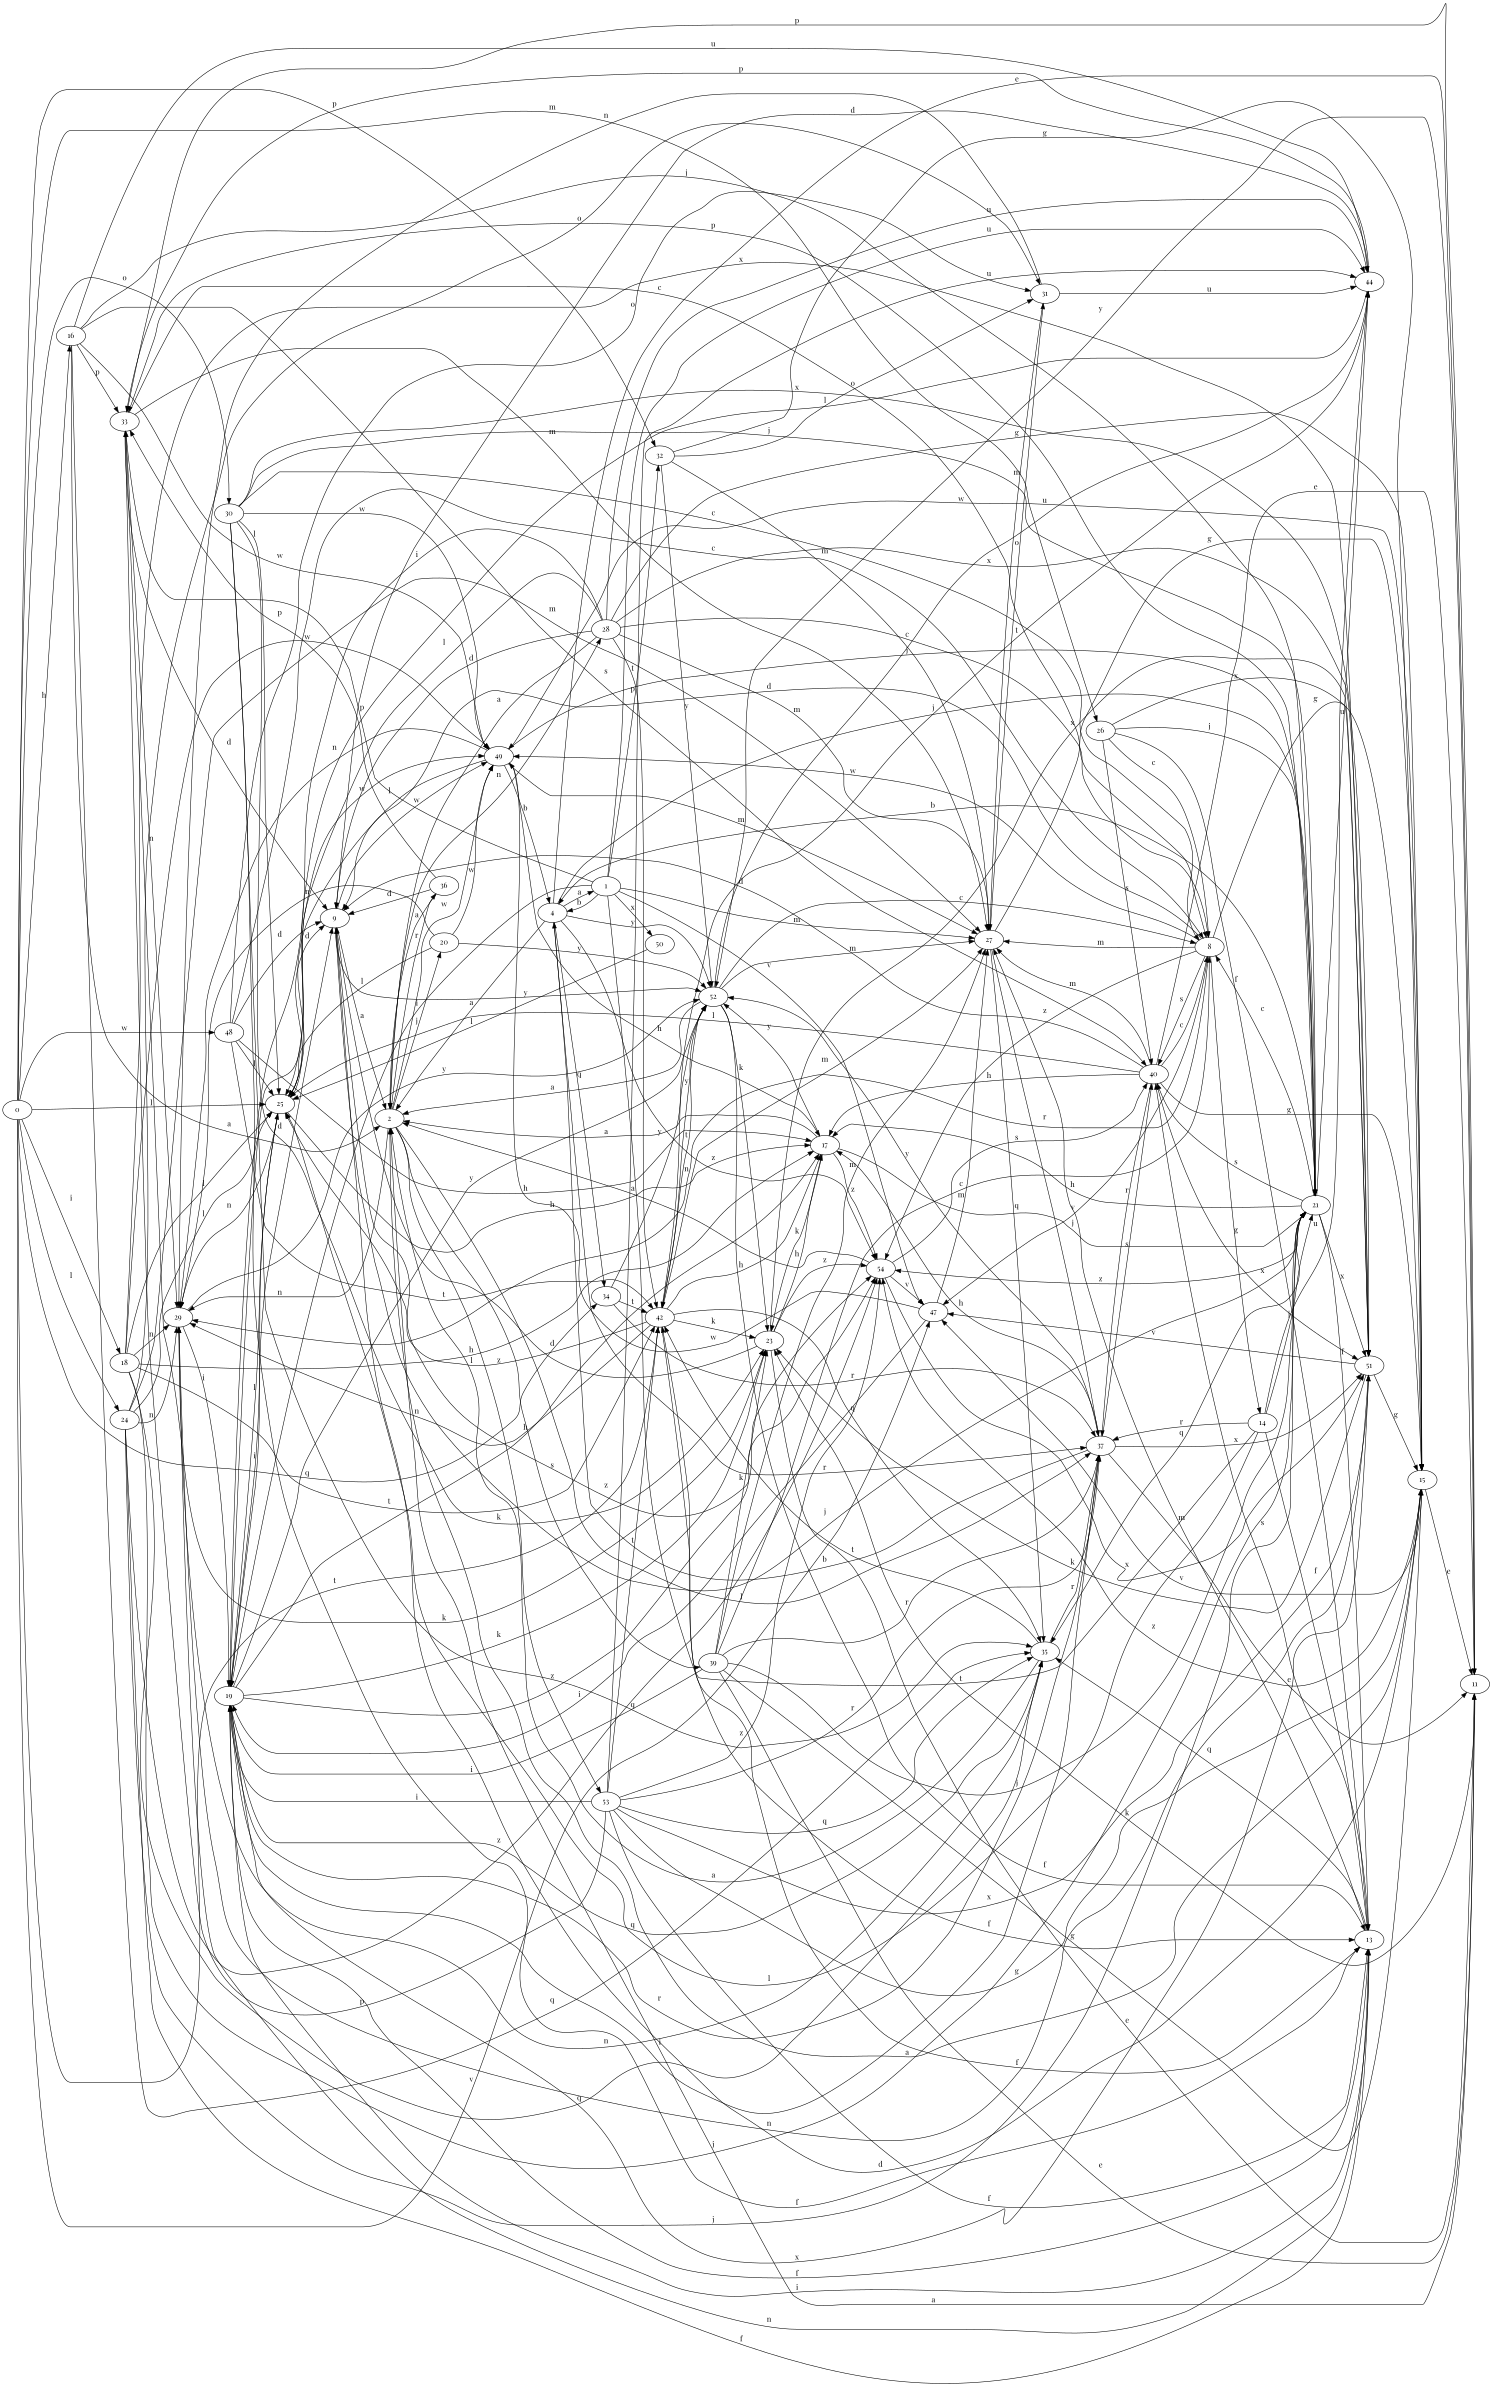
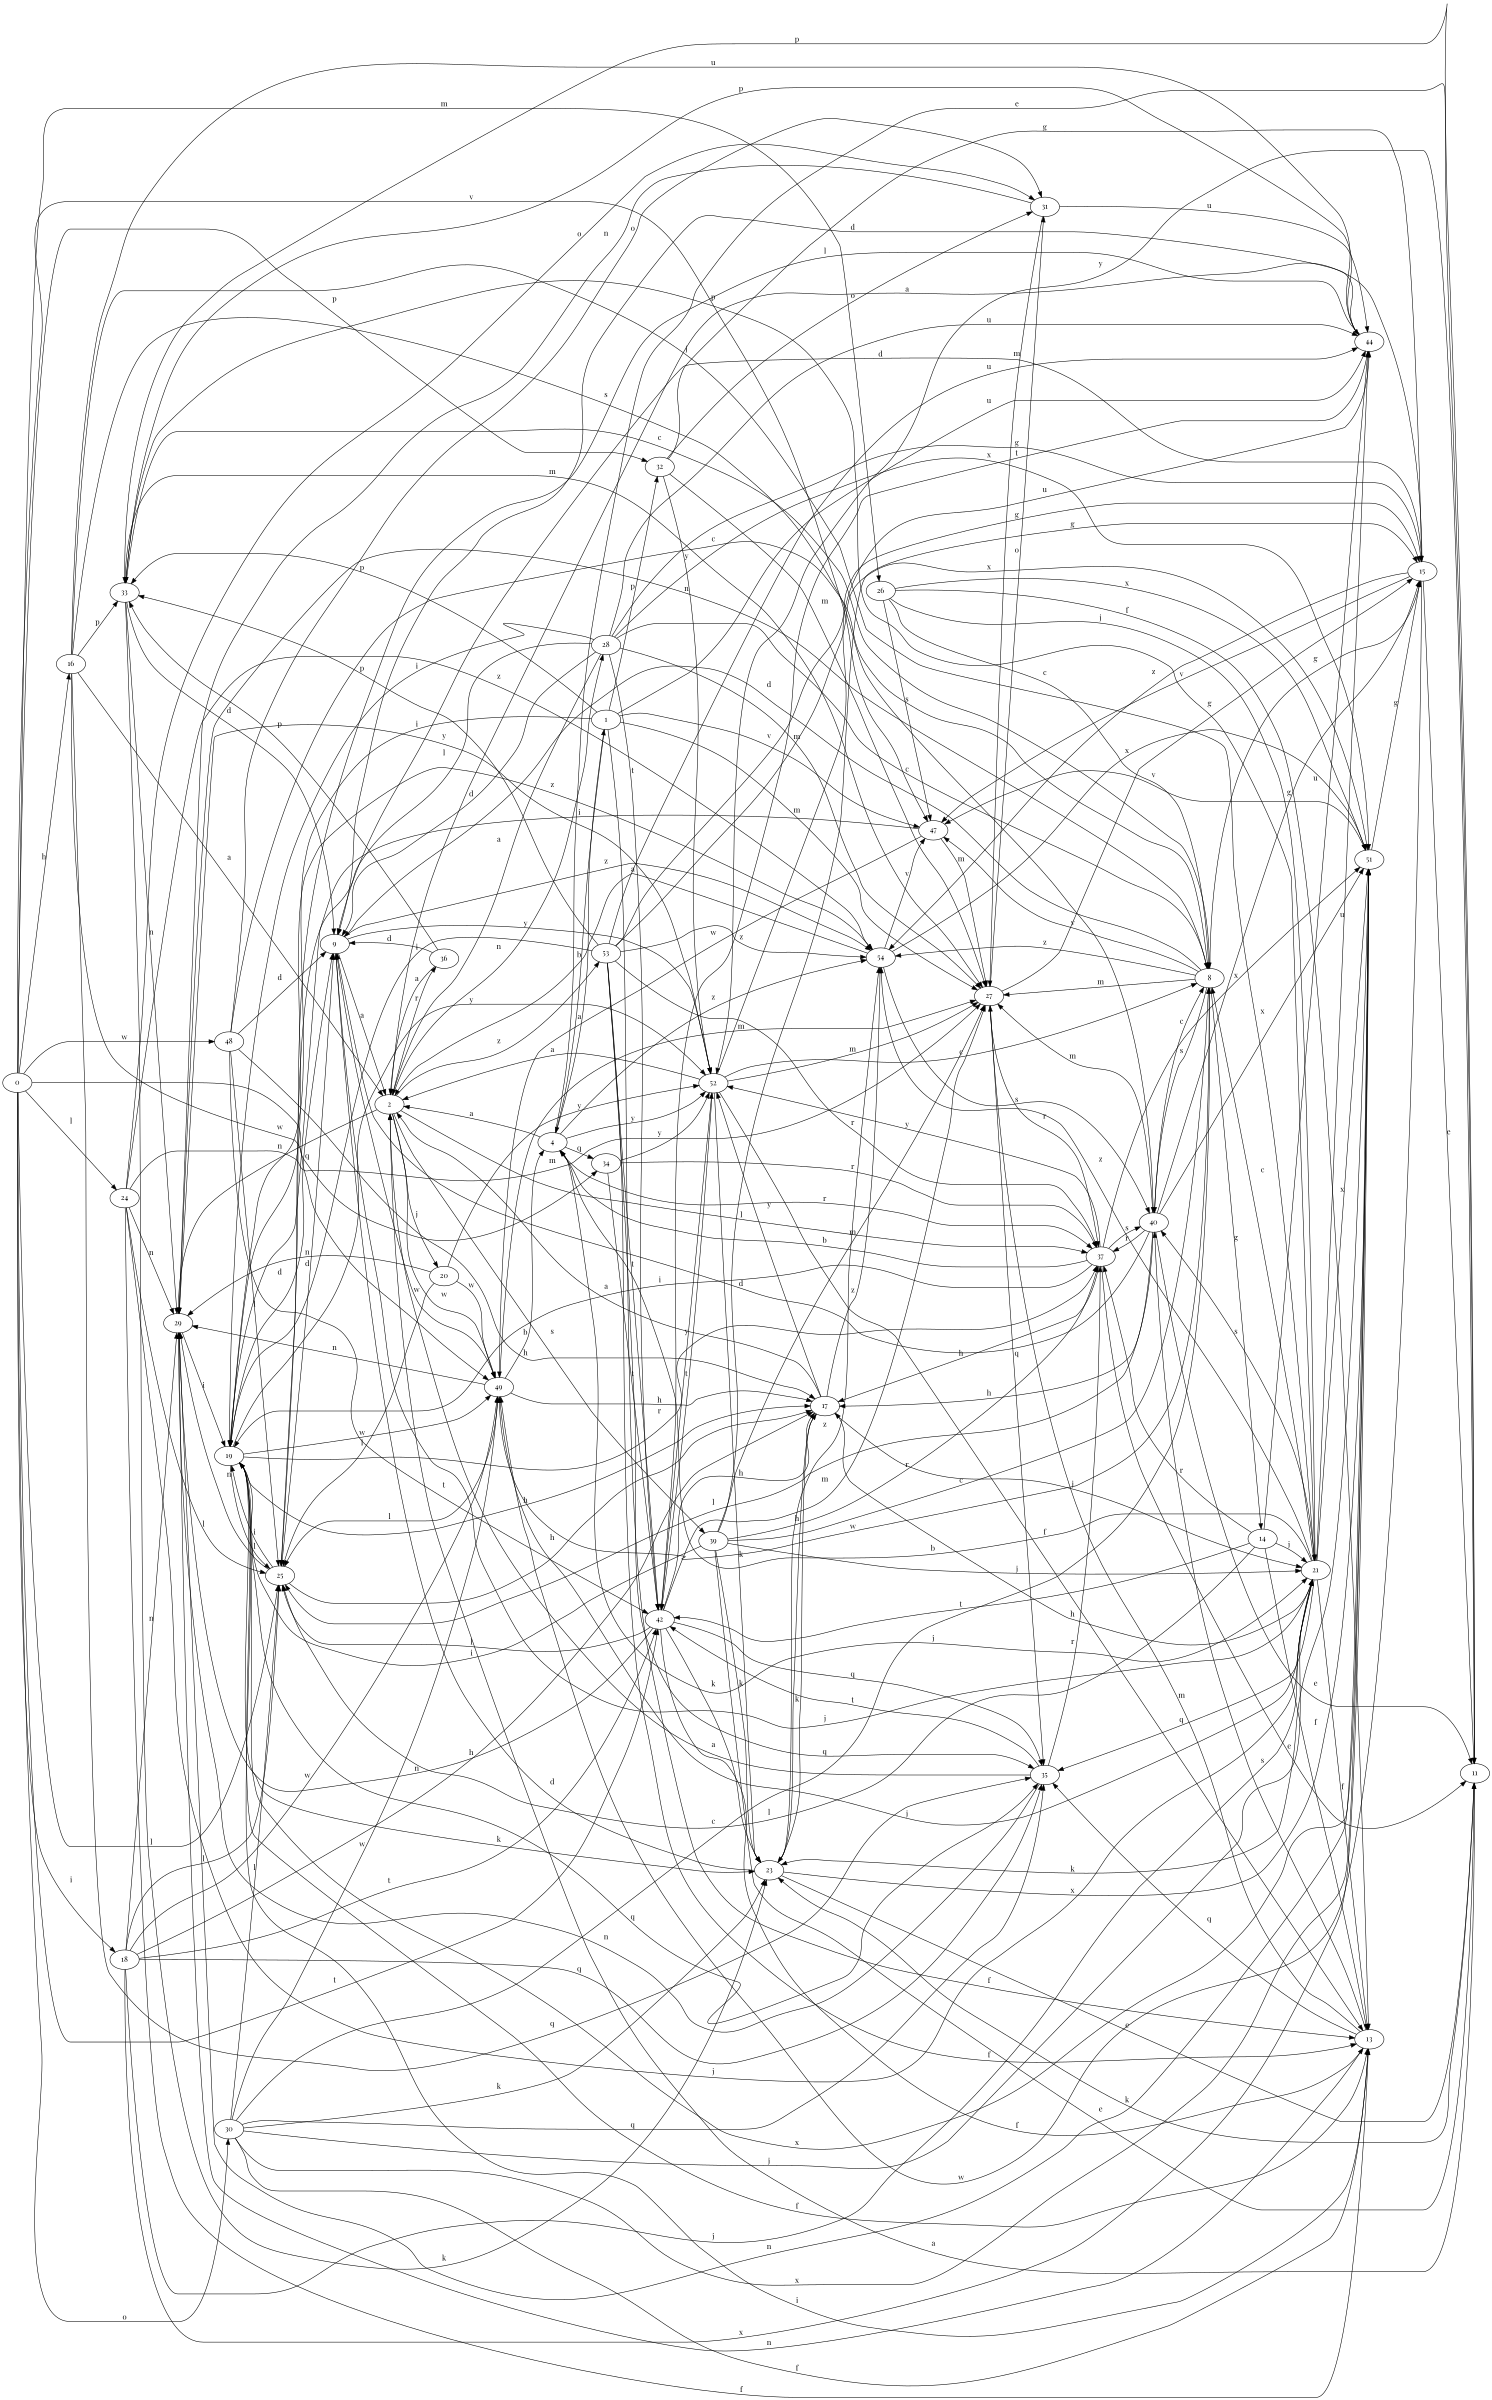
edge "26" -> "40": now "26" -> "47"
node "50": removed
